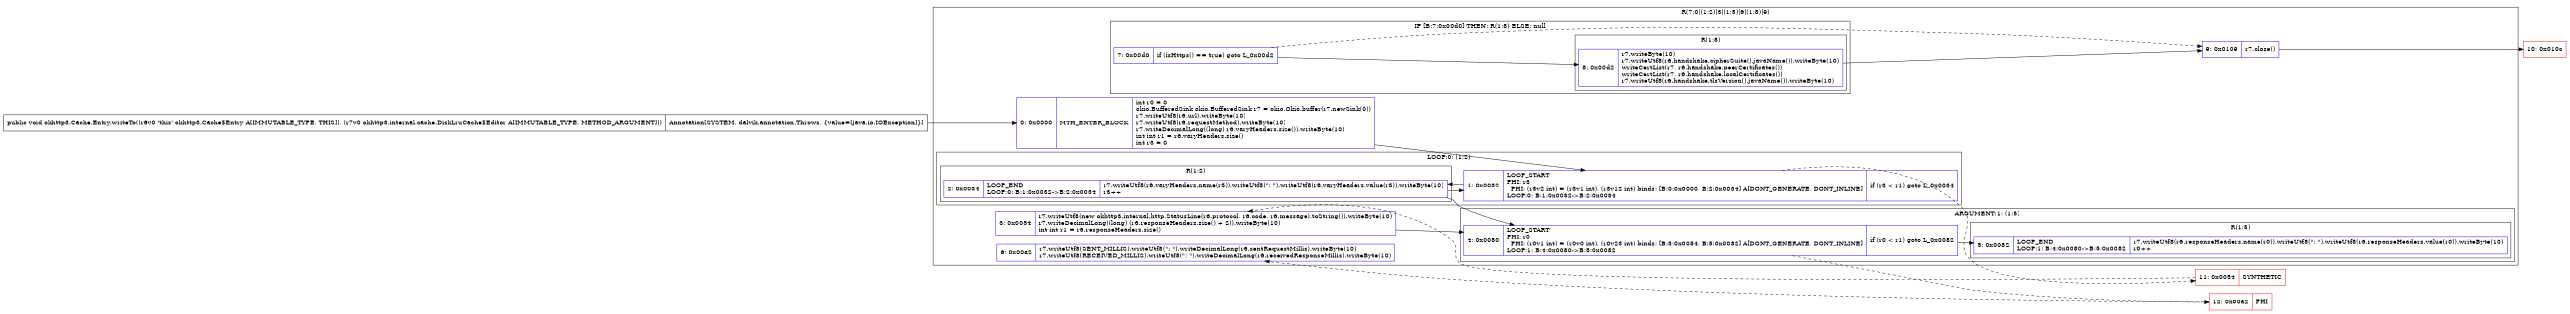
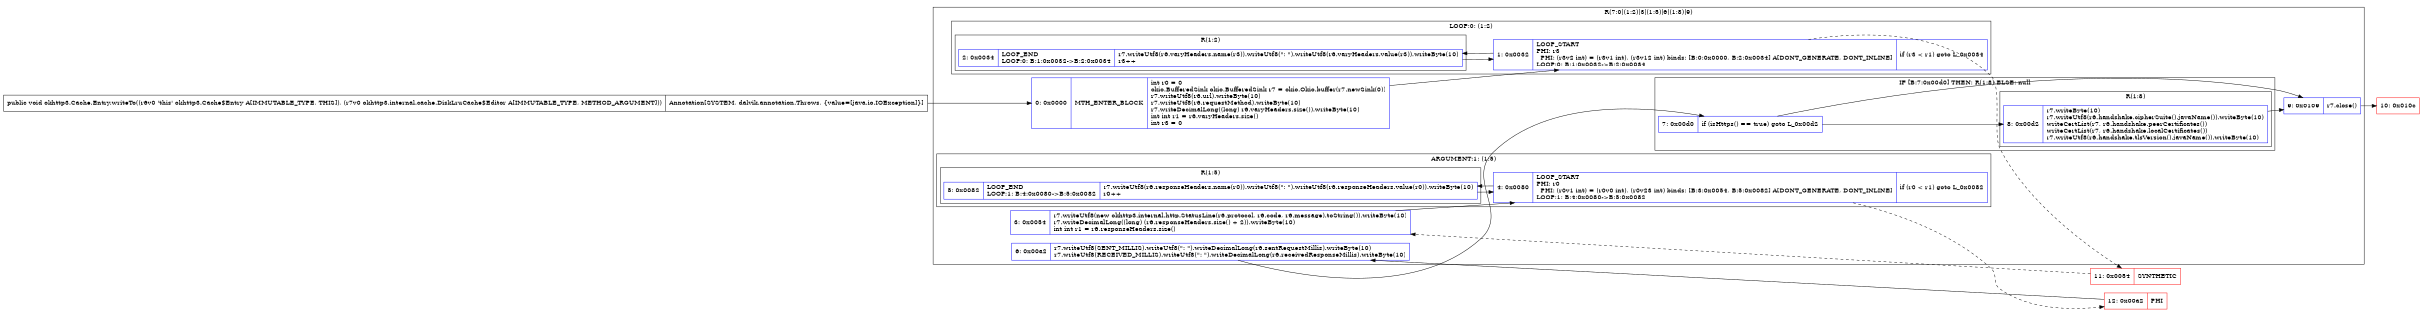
edge "7: 0x00d0" -> "9: 0x0109": style dashed -> solid
edge "2: 0x0034" -> "4: 0x0080": now "5: 0x0082" -> "4: 0x0080"
edge "6: 0x00a2" -> "7: 0x00d0": added
edge "12: 0x00a2" -> "6: 0x00a2": style dashed -> solid
